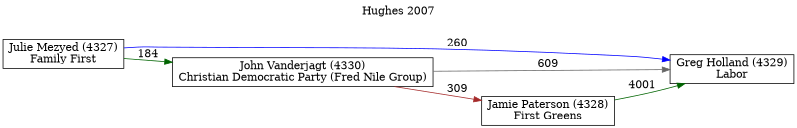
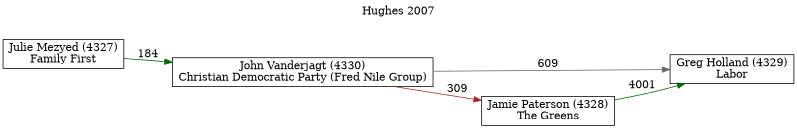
edge "Julie Mezyed (4327) Family First" -> "Greg Holland (4329) Labor": removed, label "260"
node "Jamie Paterson (4328) First Greens": label "Jamie Paterson (4328) First Greens" -> "Jamie Paterson (4328) The Greens"
